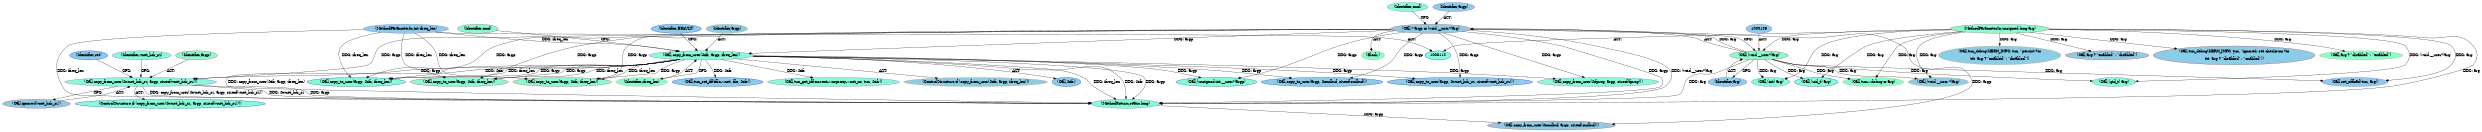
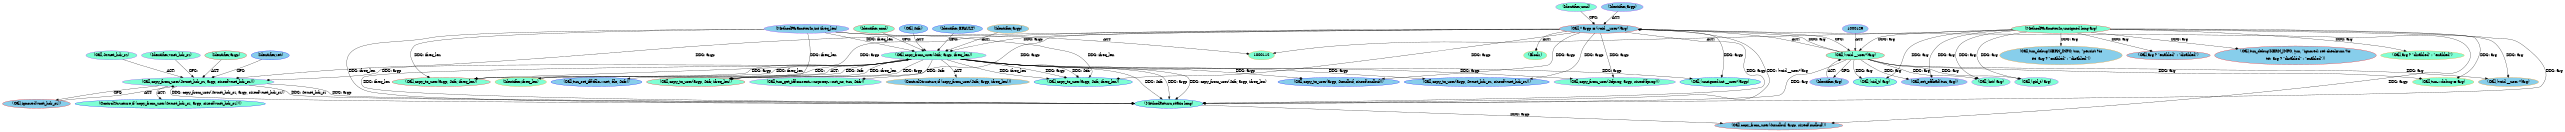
node "(Call,&vnet_hdr_sz)": added
node "1000112": color blue -> darkorange
edge "(MethodParameterIn,unsigned long arg)" -> "(Call,(gid_t) arg)": label "DDG: (void __user*)arg" -> "DDG: arg"
edge "(Call,copy_from_user(&ifr, argp, ifreq_len))" -> "(Call,&ifr)": reversed
edge "(Call,copy_from_user(&ifr, argp, ifreq_len))" -> "(Identifier,ifreq_len)": label "CFG: " -> "DDG: "
node "(MethodReturn,static long)": color purple -> blue
